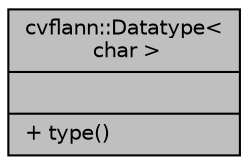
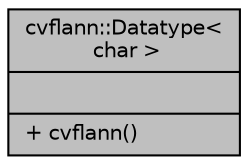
node "cvflann::Datatype<": text "+ type()" -> "+ cvflann()"
